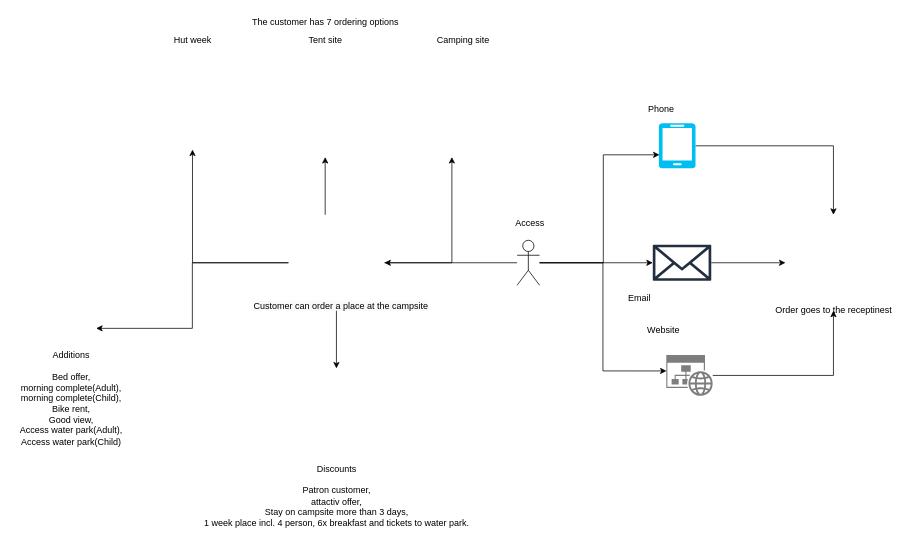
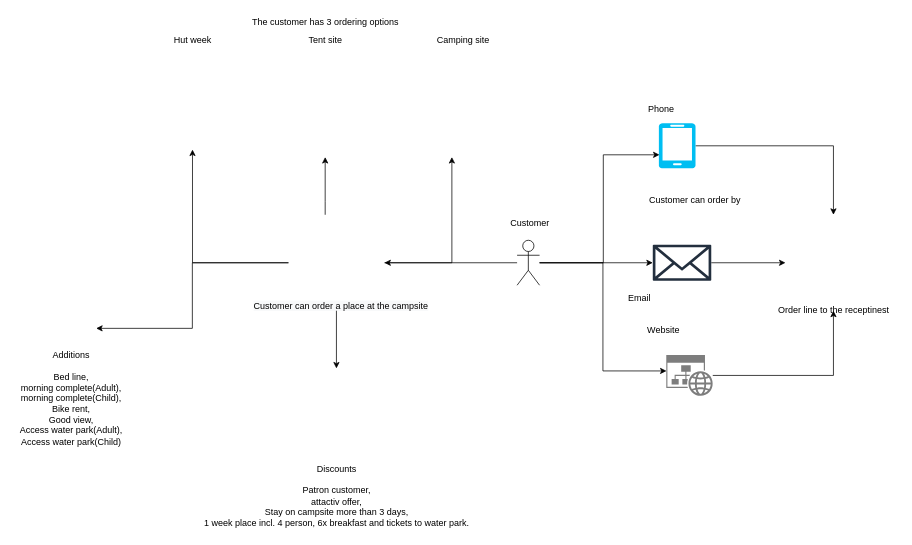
node "The customer has 7 ordering options": label "The customer has 7 ordering options" -> "The customer has 3 ordering options"
node "Customer can order by": added
node "Access": label "Access" -> "Customer"
node "Order goes to the receptinest": label "Order goes to the receptinest" -> "Order line to the receptinest"
node "Additions Bed offer, morning complete(Adult), morning complete(Child), Bike rent, Good view, Access water park(Adult), Access water park(Child)": label "Additions Bed offer, morning complete(Adult), morning complete(Child), Bike rent, Good view, Access water park(Adult), Access water park(Child)" -> "Additions Bed line, morning complete(Adult), morning complete(Child), Bike rent, Good view, Access water park(Adult), Access water park(Child)"
